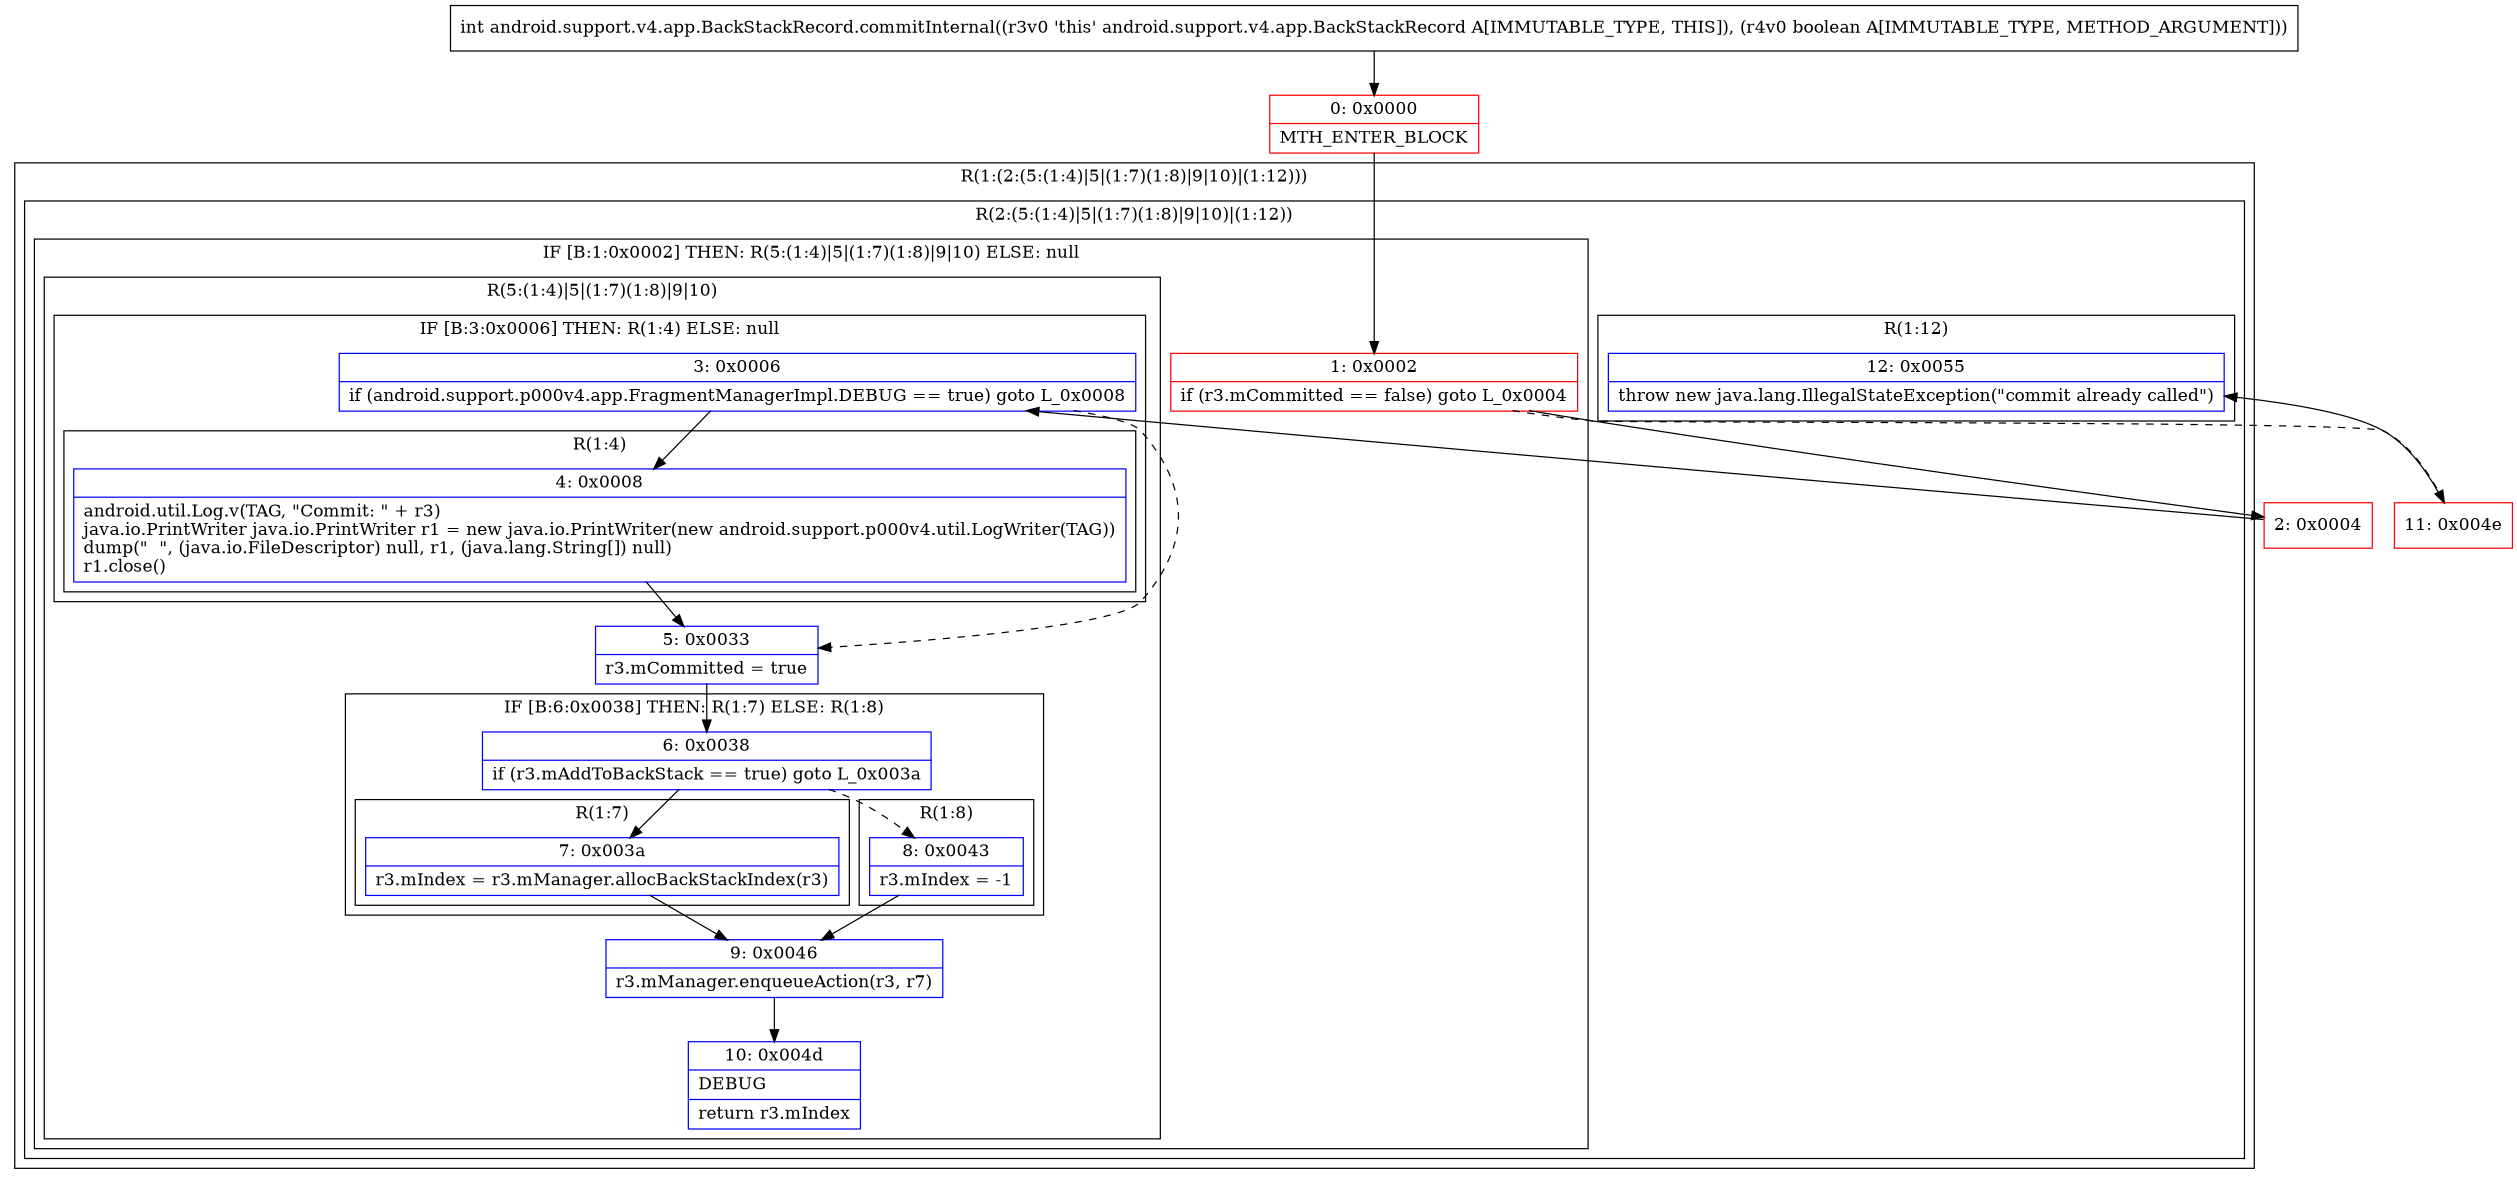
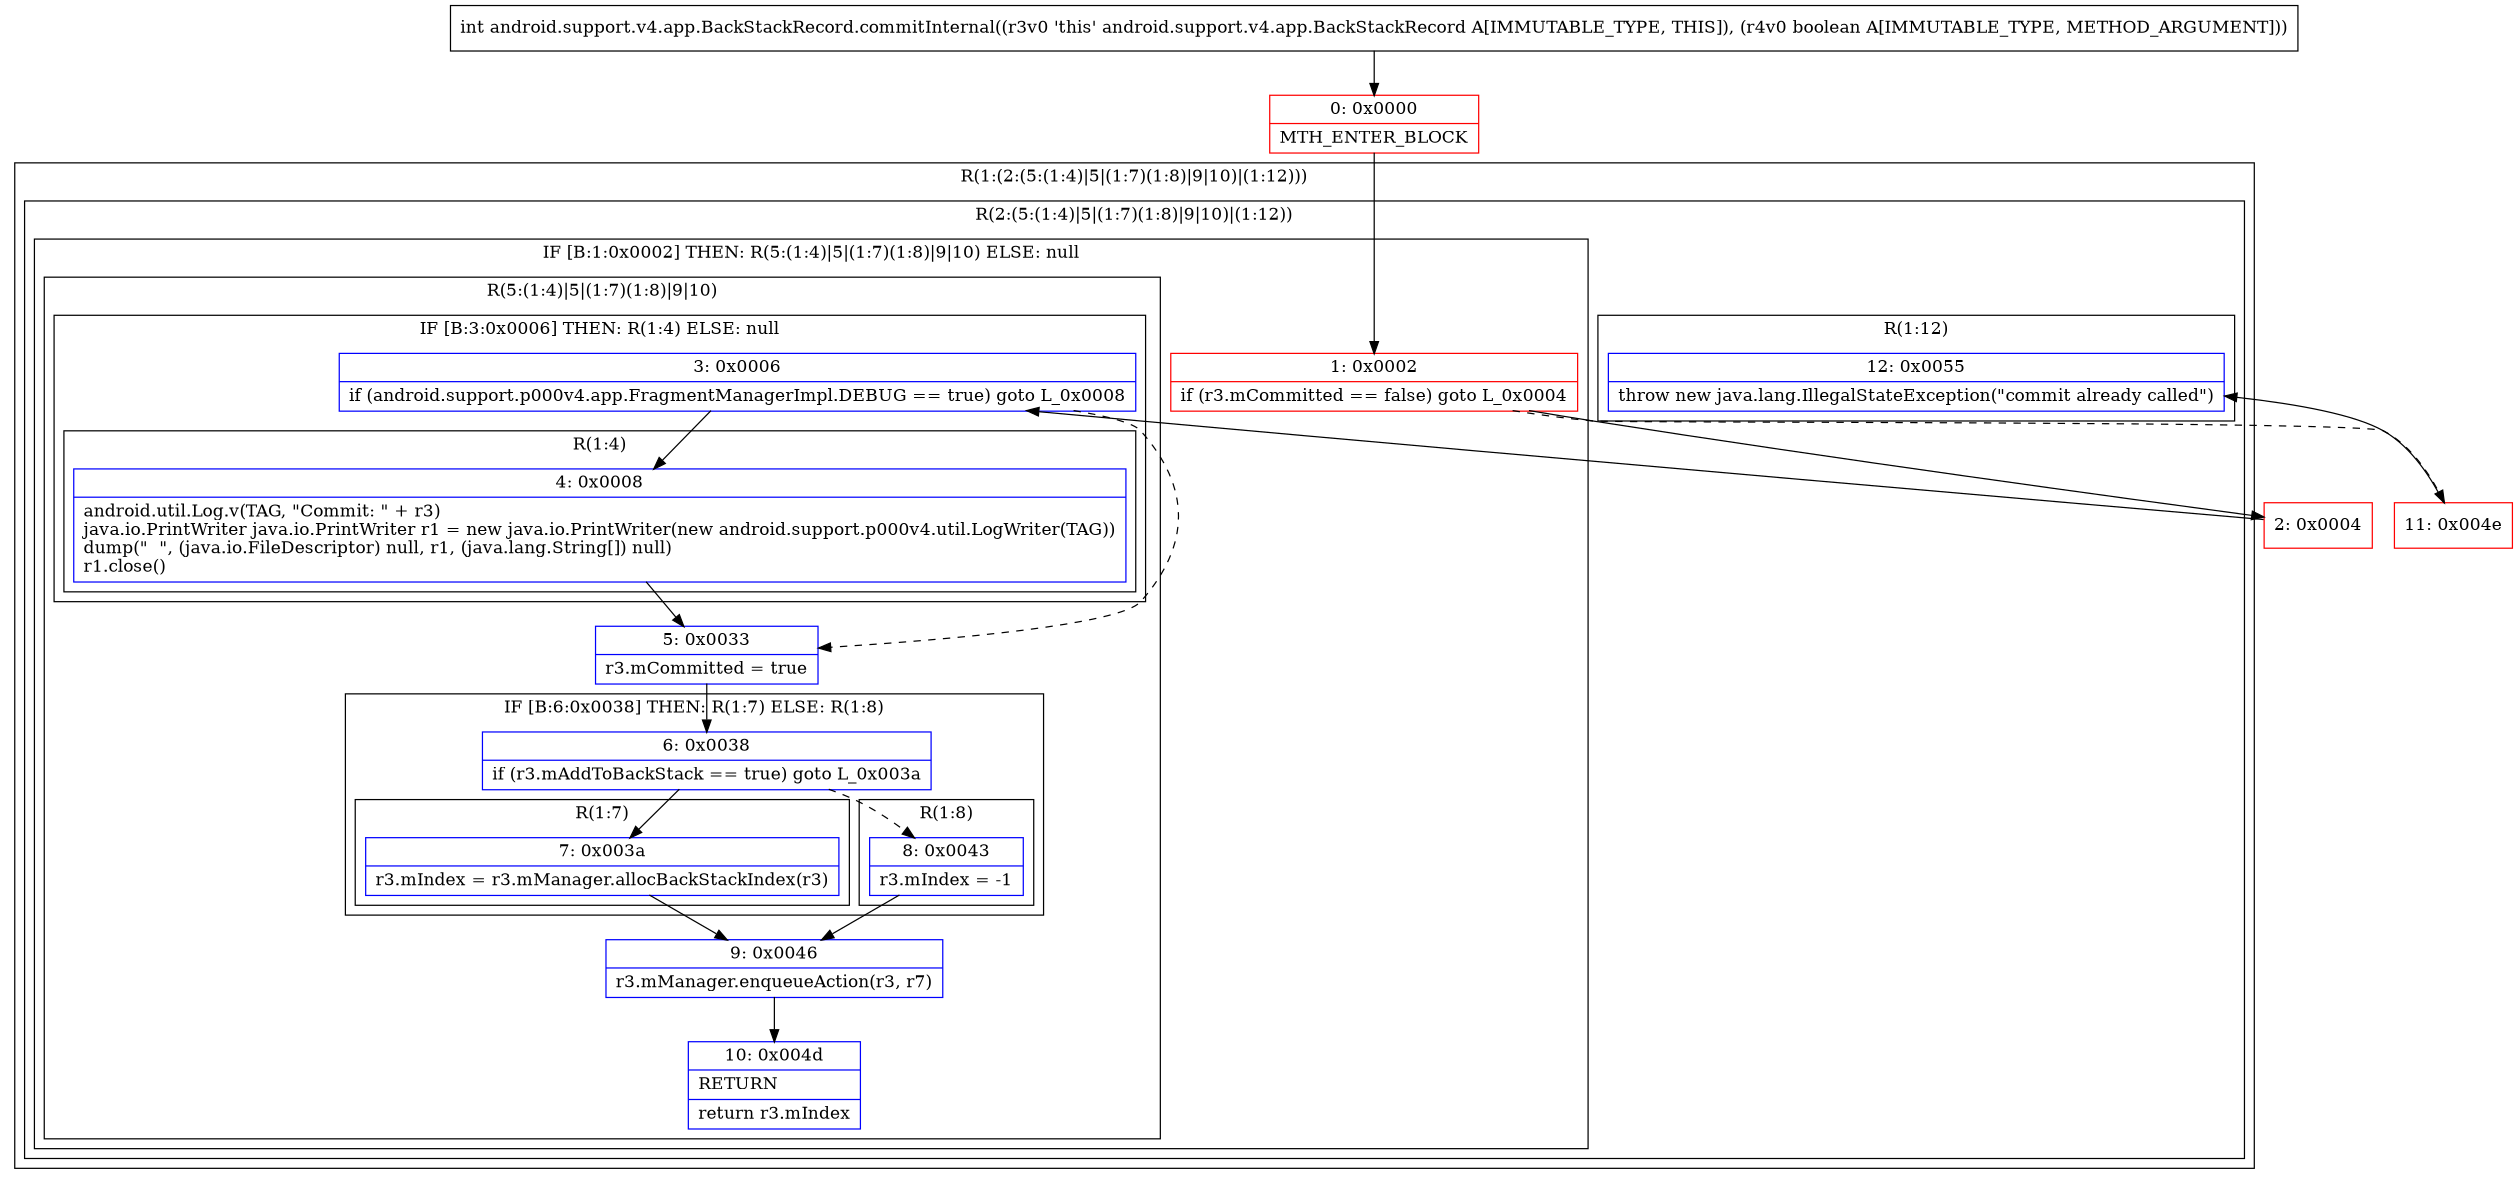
node "10: 0x004d": text "DEBUG" -> "RETURN"
